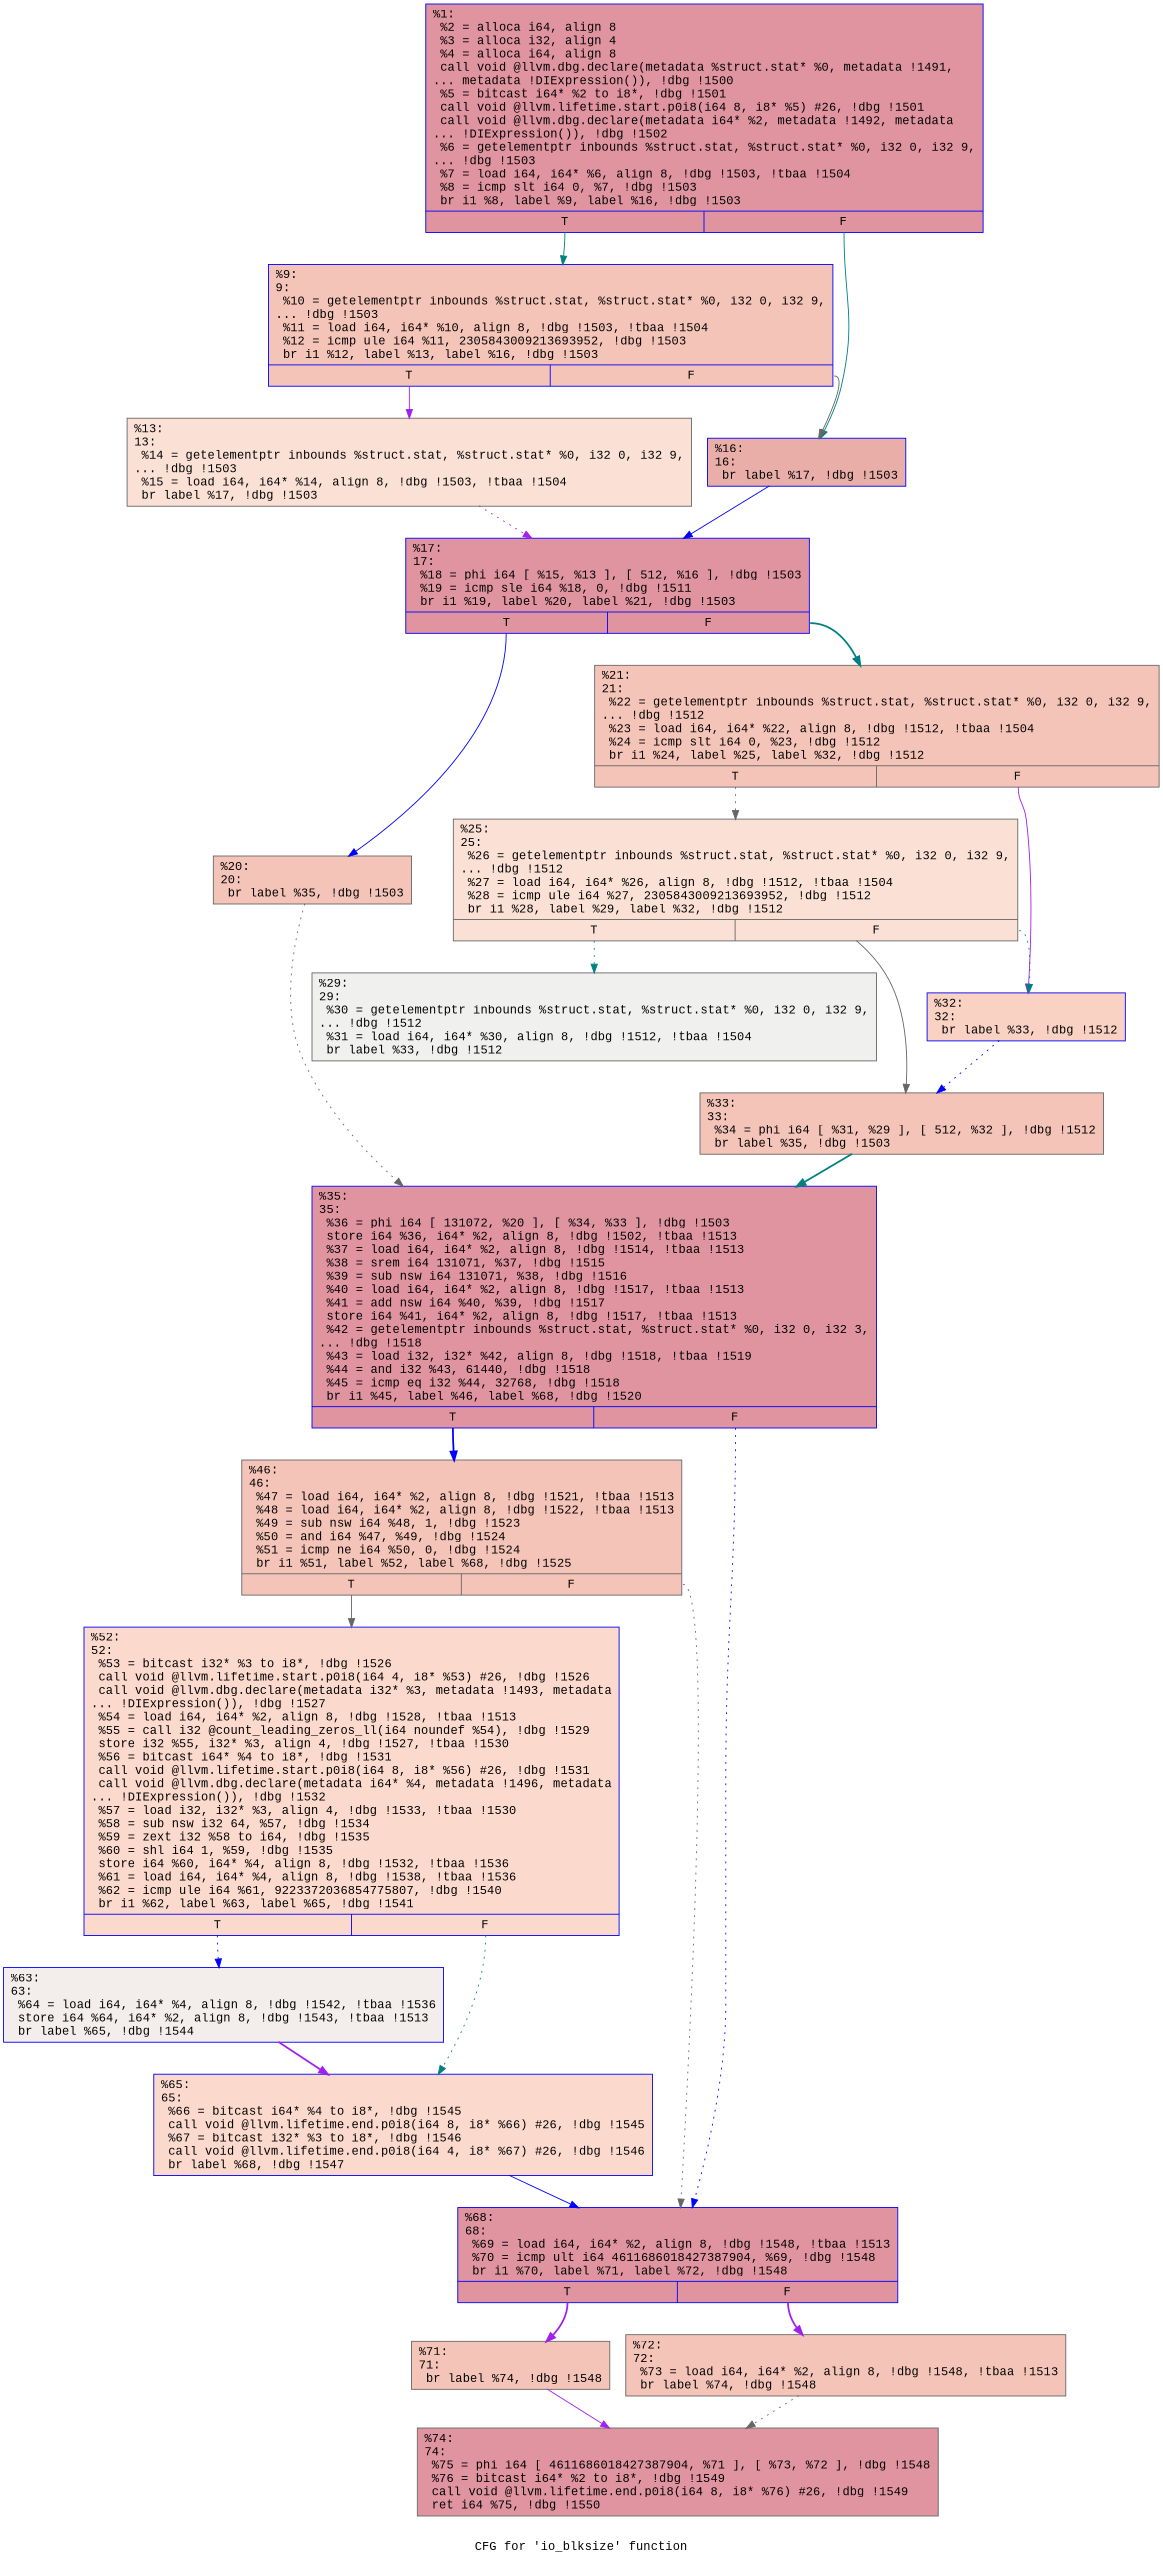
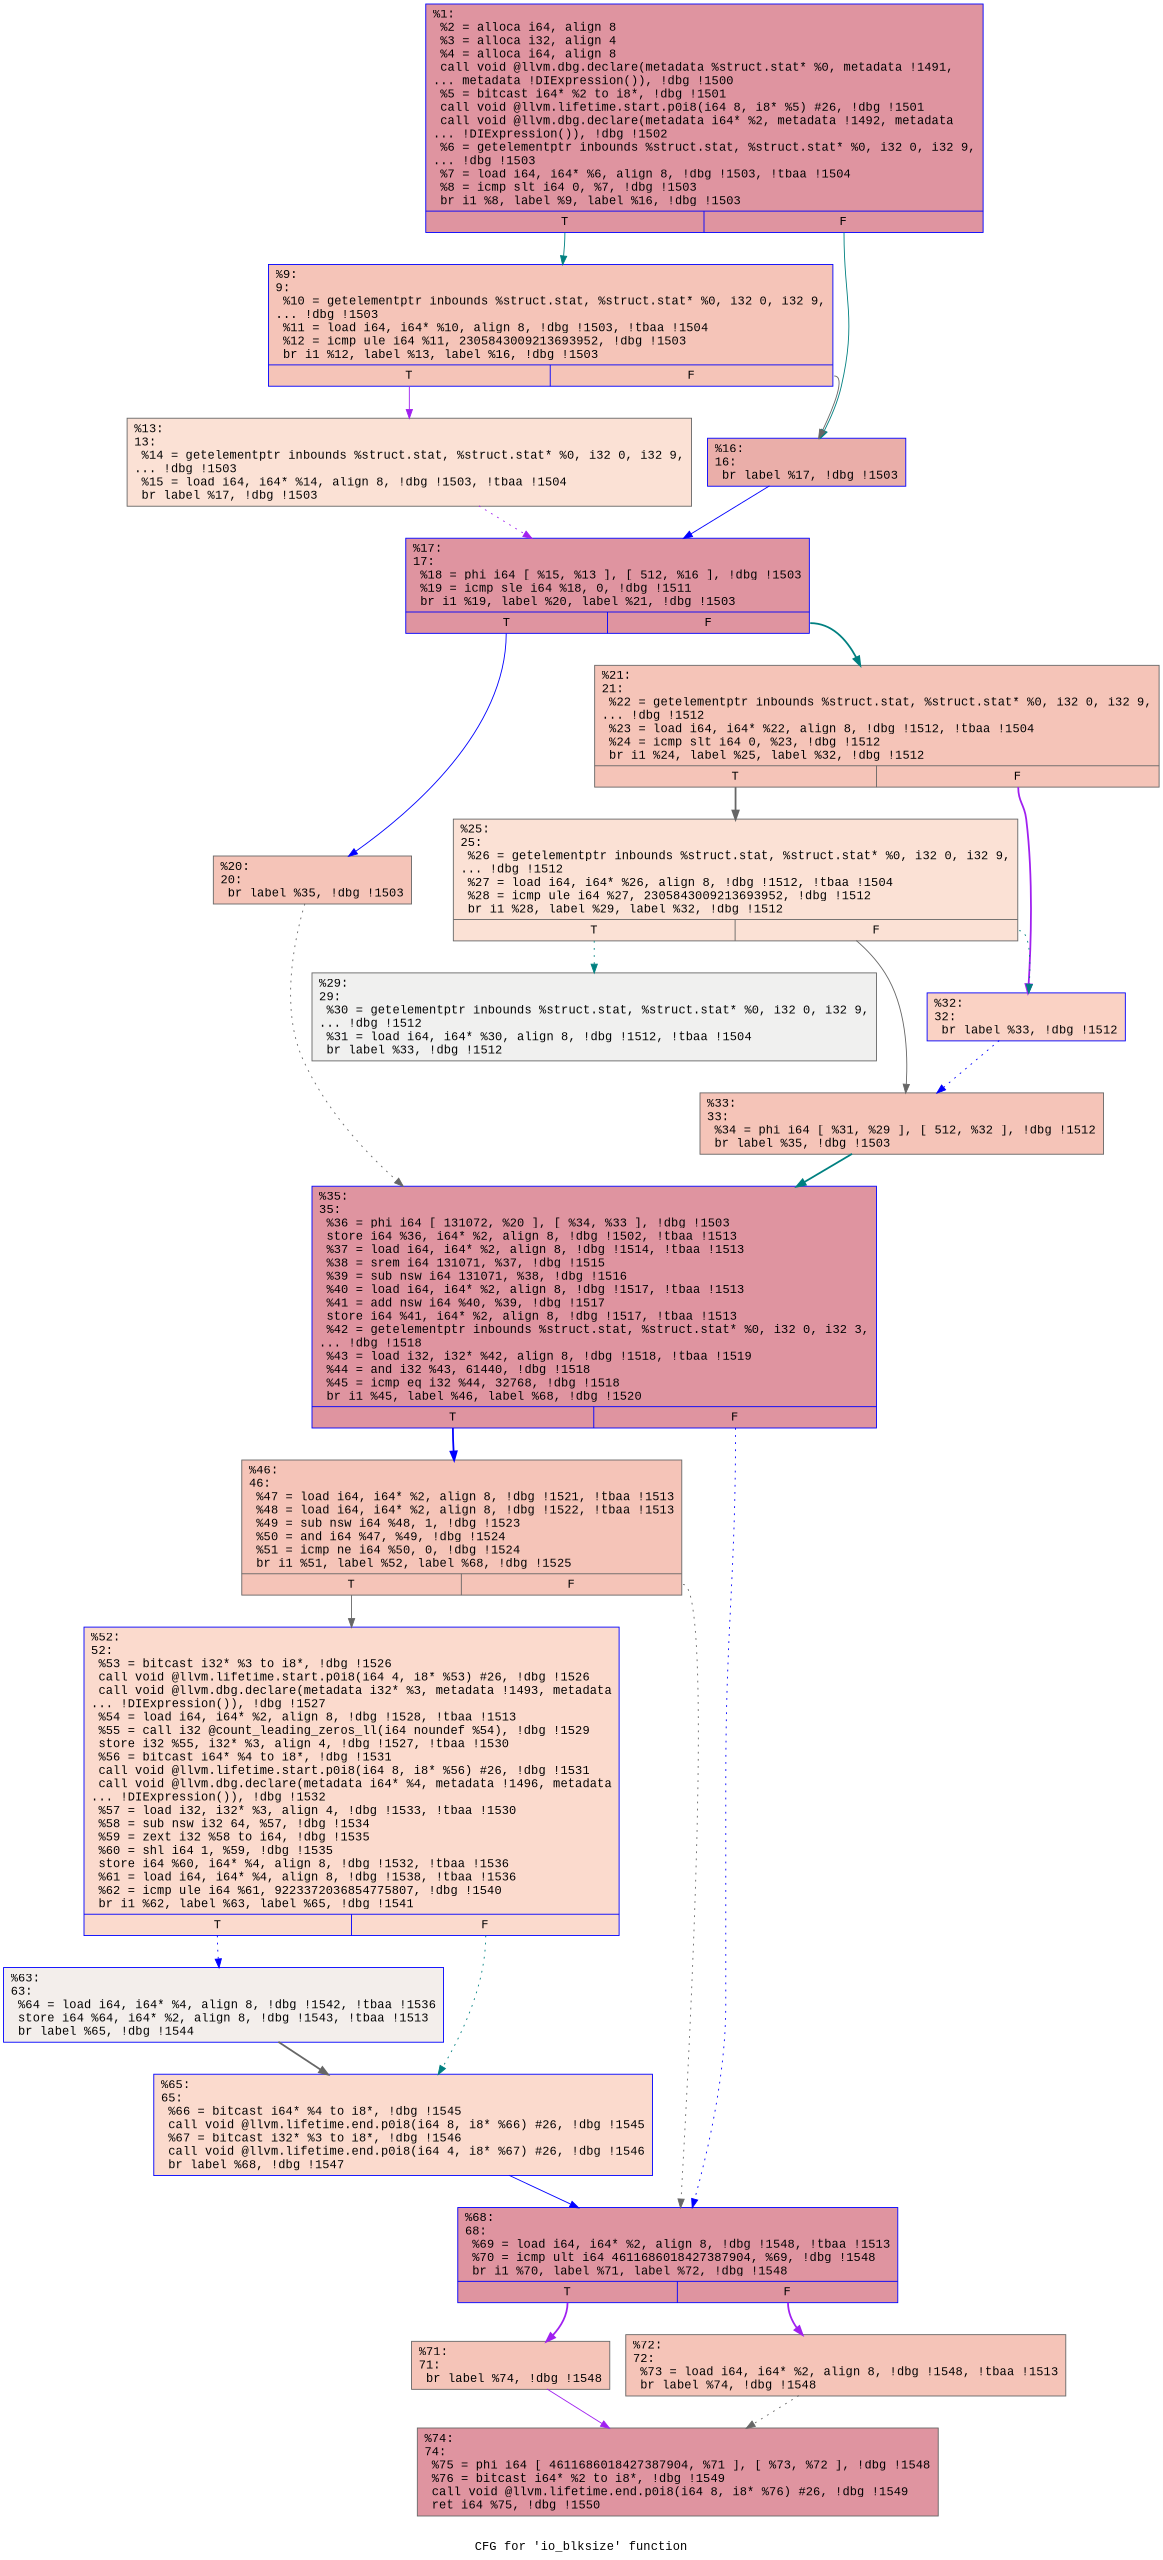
edge "%21:" -> "%25:": style dotted -> bold
edge "%21:" -> "%32:": style solid -> bold
edge "%63:" -> "%65:": color purple -> gray40
